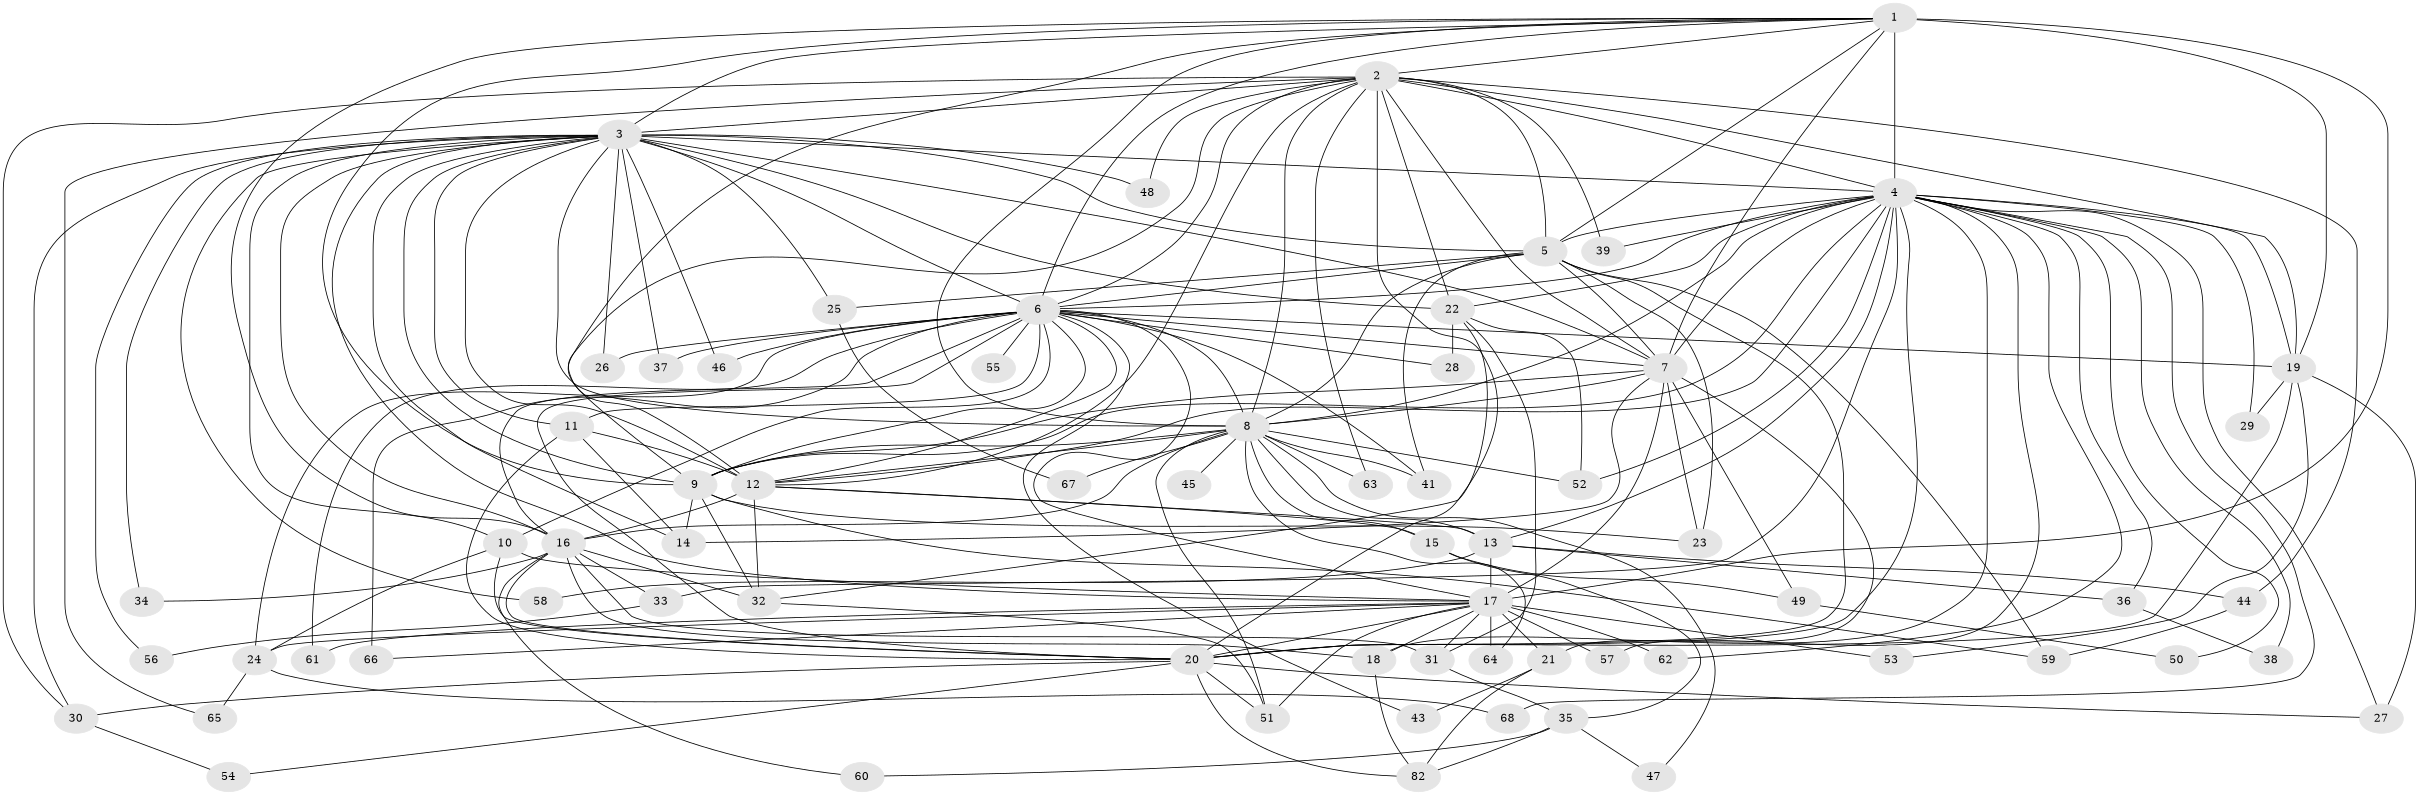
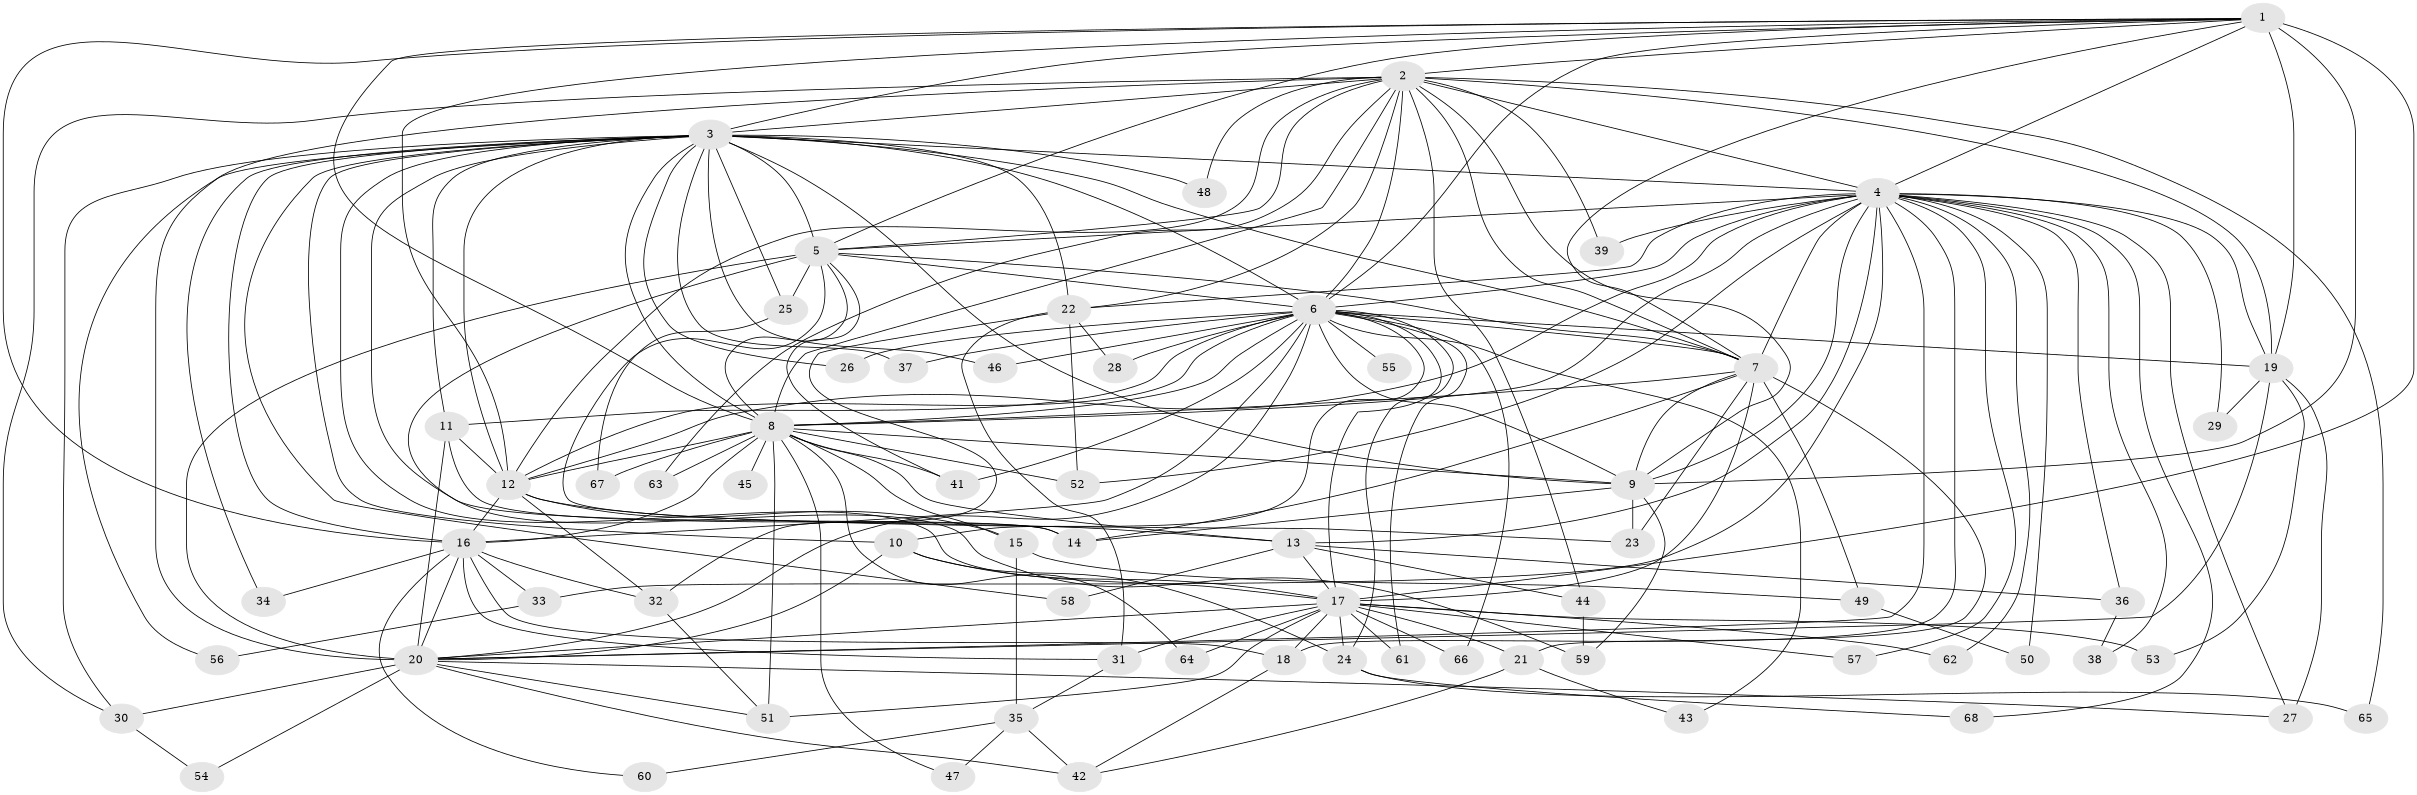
edge "9" -- "32": removed
node "82": label "82" -> "42"
